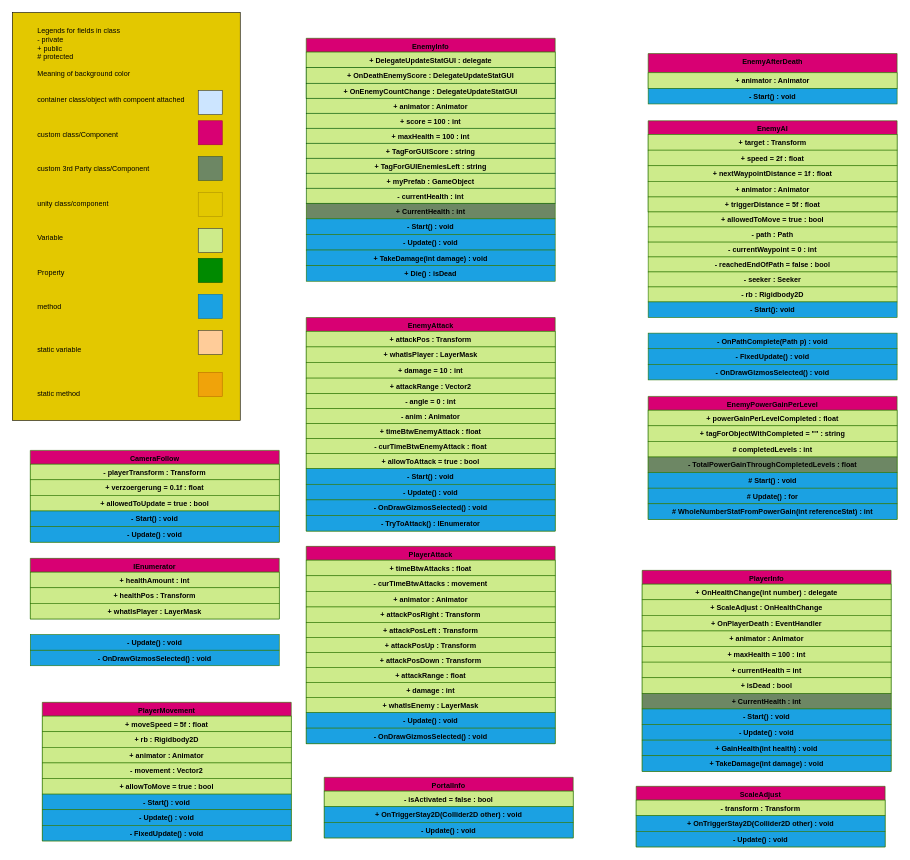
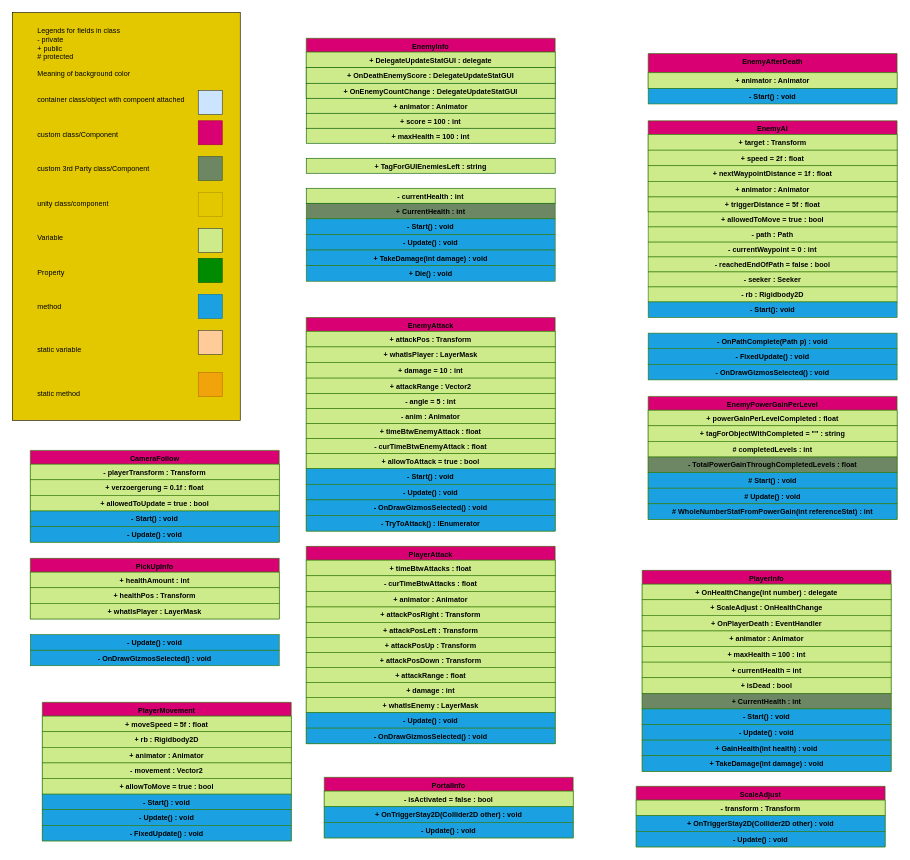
node "+ TagForGUIScore : string": removed
node "+ myPrefab : GameObject": removed
node "+ Die() : isDead": label "+ Die() : isDead" -> "+ Die() : void"
node "- angle = 0 : int": label "- angle = 0 : int" -> "- angle = 5 : int"
node "# Update() : for": label "# Update() : for" -> "# Update() : void"
node "IEnumerator": label "IEnumerator" -> "PickUpInfo"
node "- curTimeBtwAttacks : movement": label "- curTimeBtwAttacks : movement" -> "- curTimeBtwAttacks : float"
